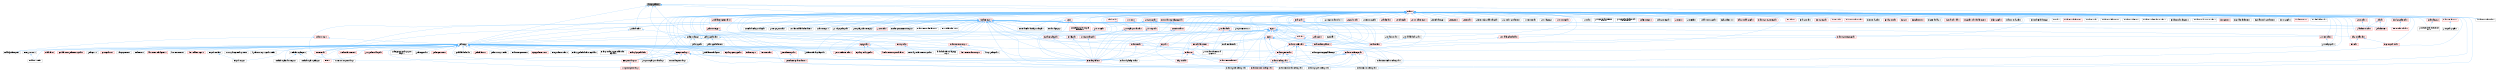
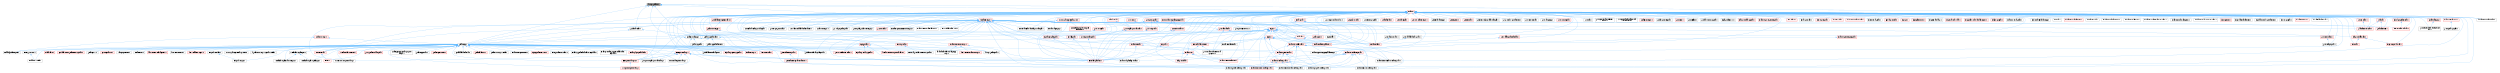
node "Actor.h": label "Actor.h" -> "SoundWaveLoadingBehavior.h"
